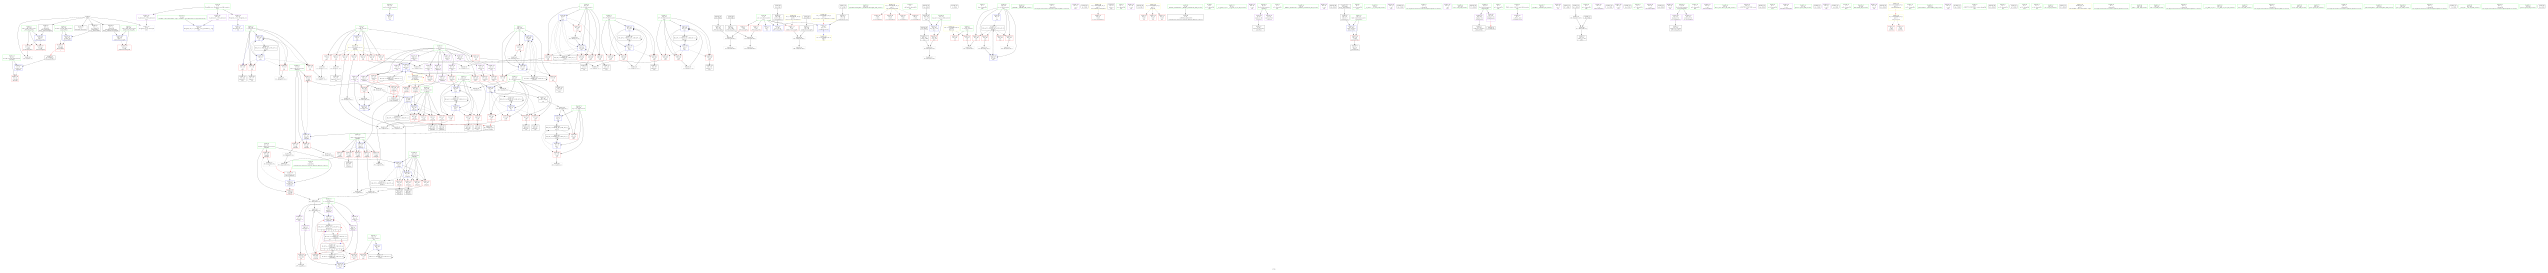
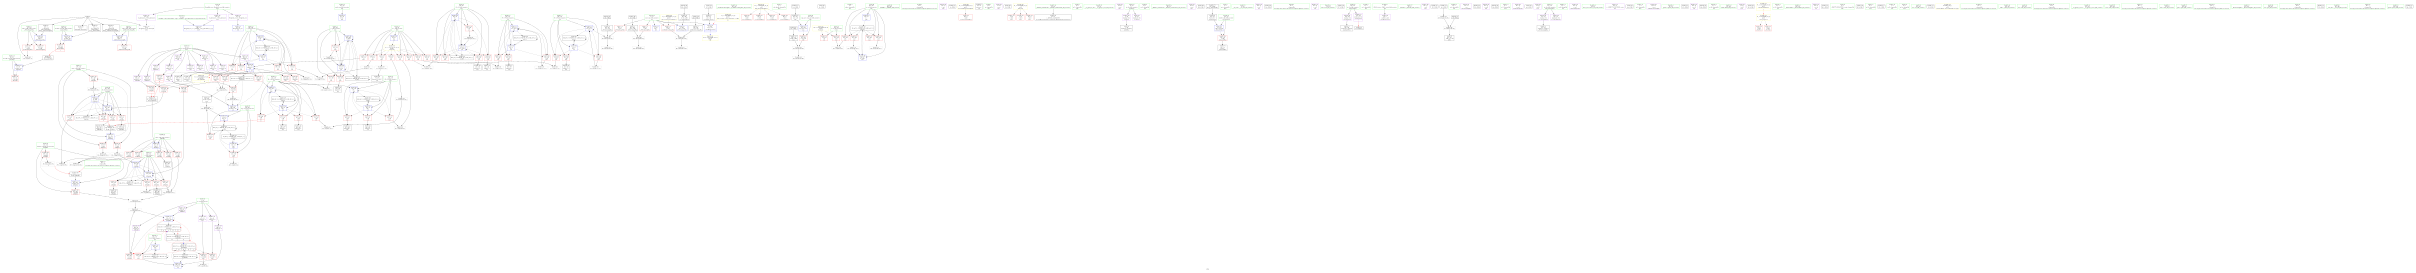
edge "NodeID: 299" -> "NodeID: 246": now "NodeID: 299" -> "NodeID: 417"
